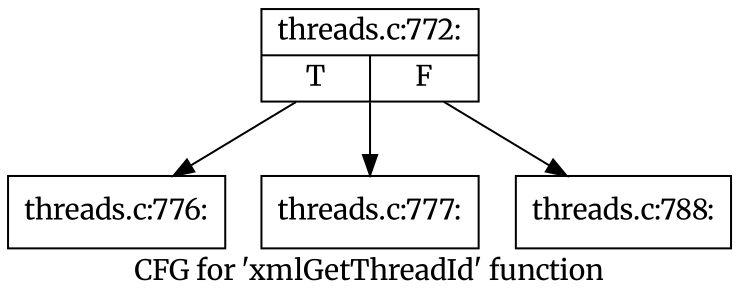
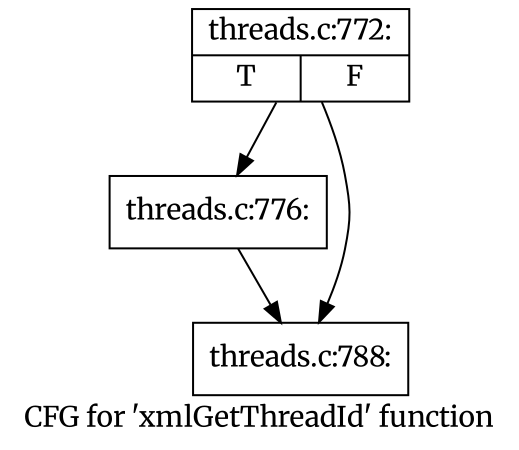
node "threads.c:777:": removed
edge "threads.c:776:" -> "threads.c:788:": added
